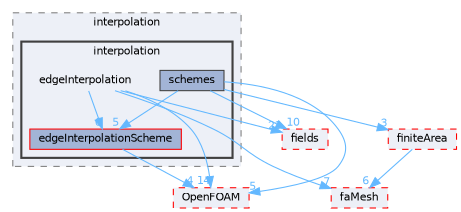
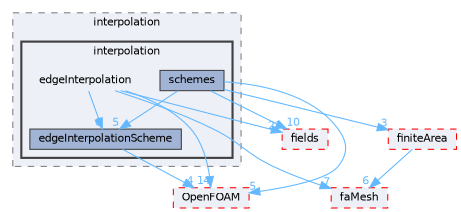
node "edgeInterpolationScheme": color red -> grey25
